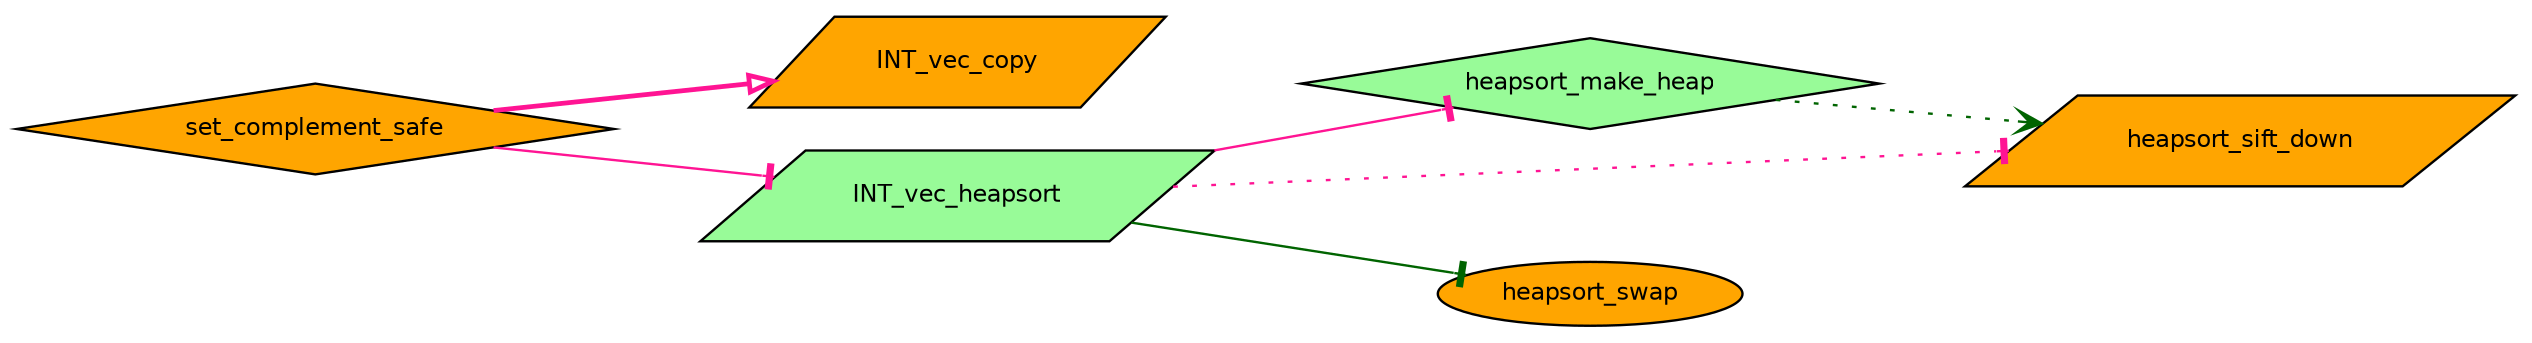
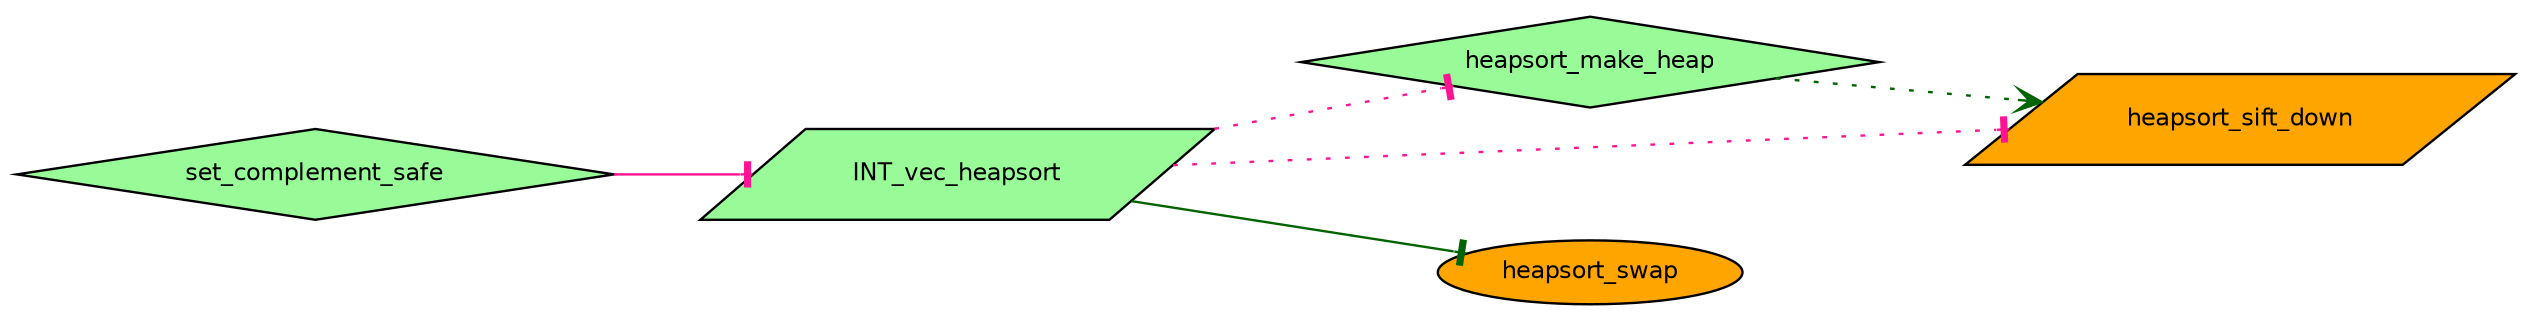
node "INT_vec_copy": removed
node "set_complement_safe": fillcolor orange -> palegreen
edge "INT_vec_heapsort" -> "heapsort_make_heap": style solid -> dotted
